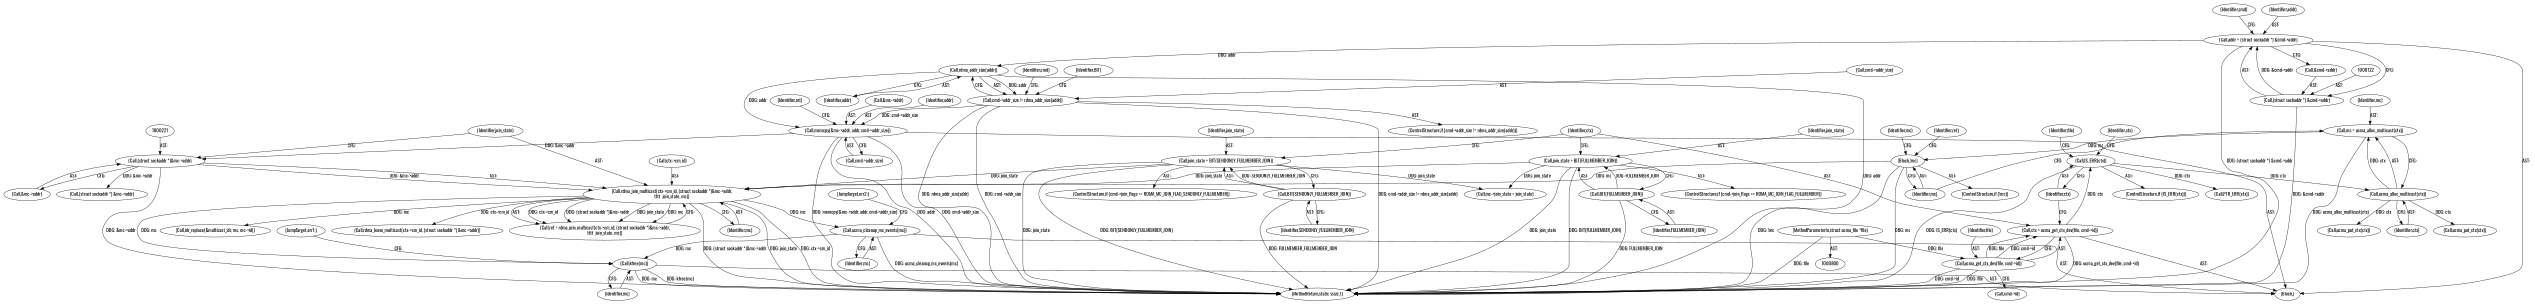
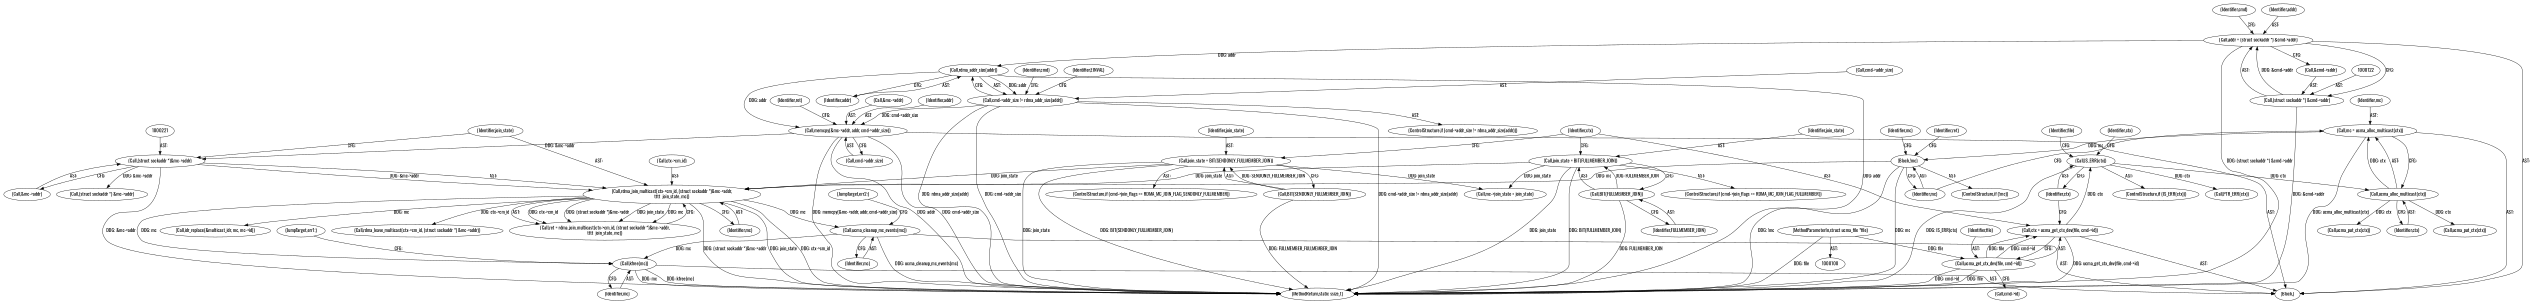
node "(Identifier,BIT)": label "(Identifier,BIT)" -> "(Identifier,EINVAL)"
node "(Identifier,SENDONLY_FULLMEMBER_JOIN)": removed
node "1000800": label "1000800" -> "1000100"
edge "(Call,mc = ucma_alloc_multicast(ctx))" -> "(Block,)": added, label "AST:"
